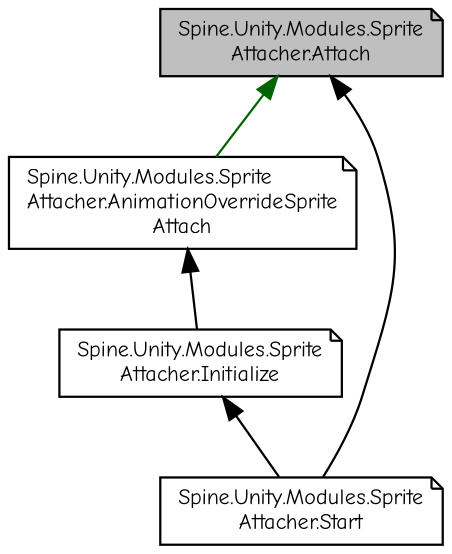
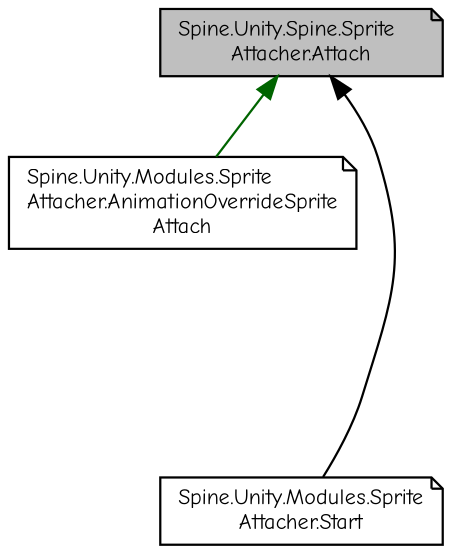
node "Spine.Unity.Modules.Sprite Attacher.Attach": label "Spine.Unity.Modules.Sprite Attacher.Attach" -> "Spine.Unity.Spine.Sprite Attacher.Attach"
node "Spine.Unity.Modules.Sprite Attacher.Initialize": removed
